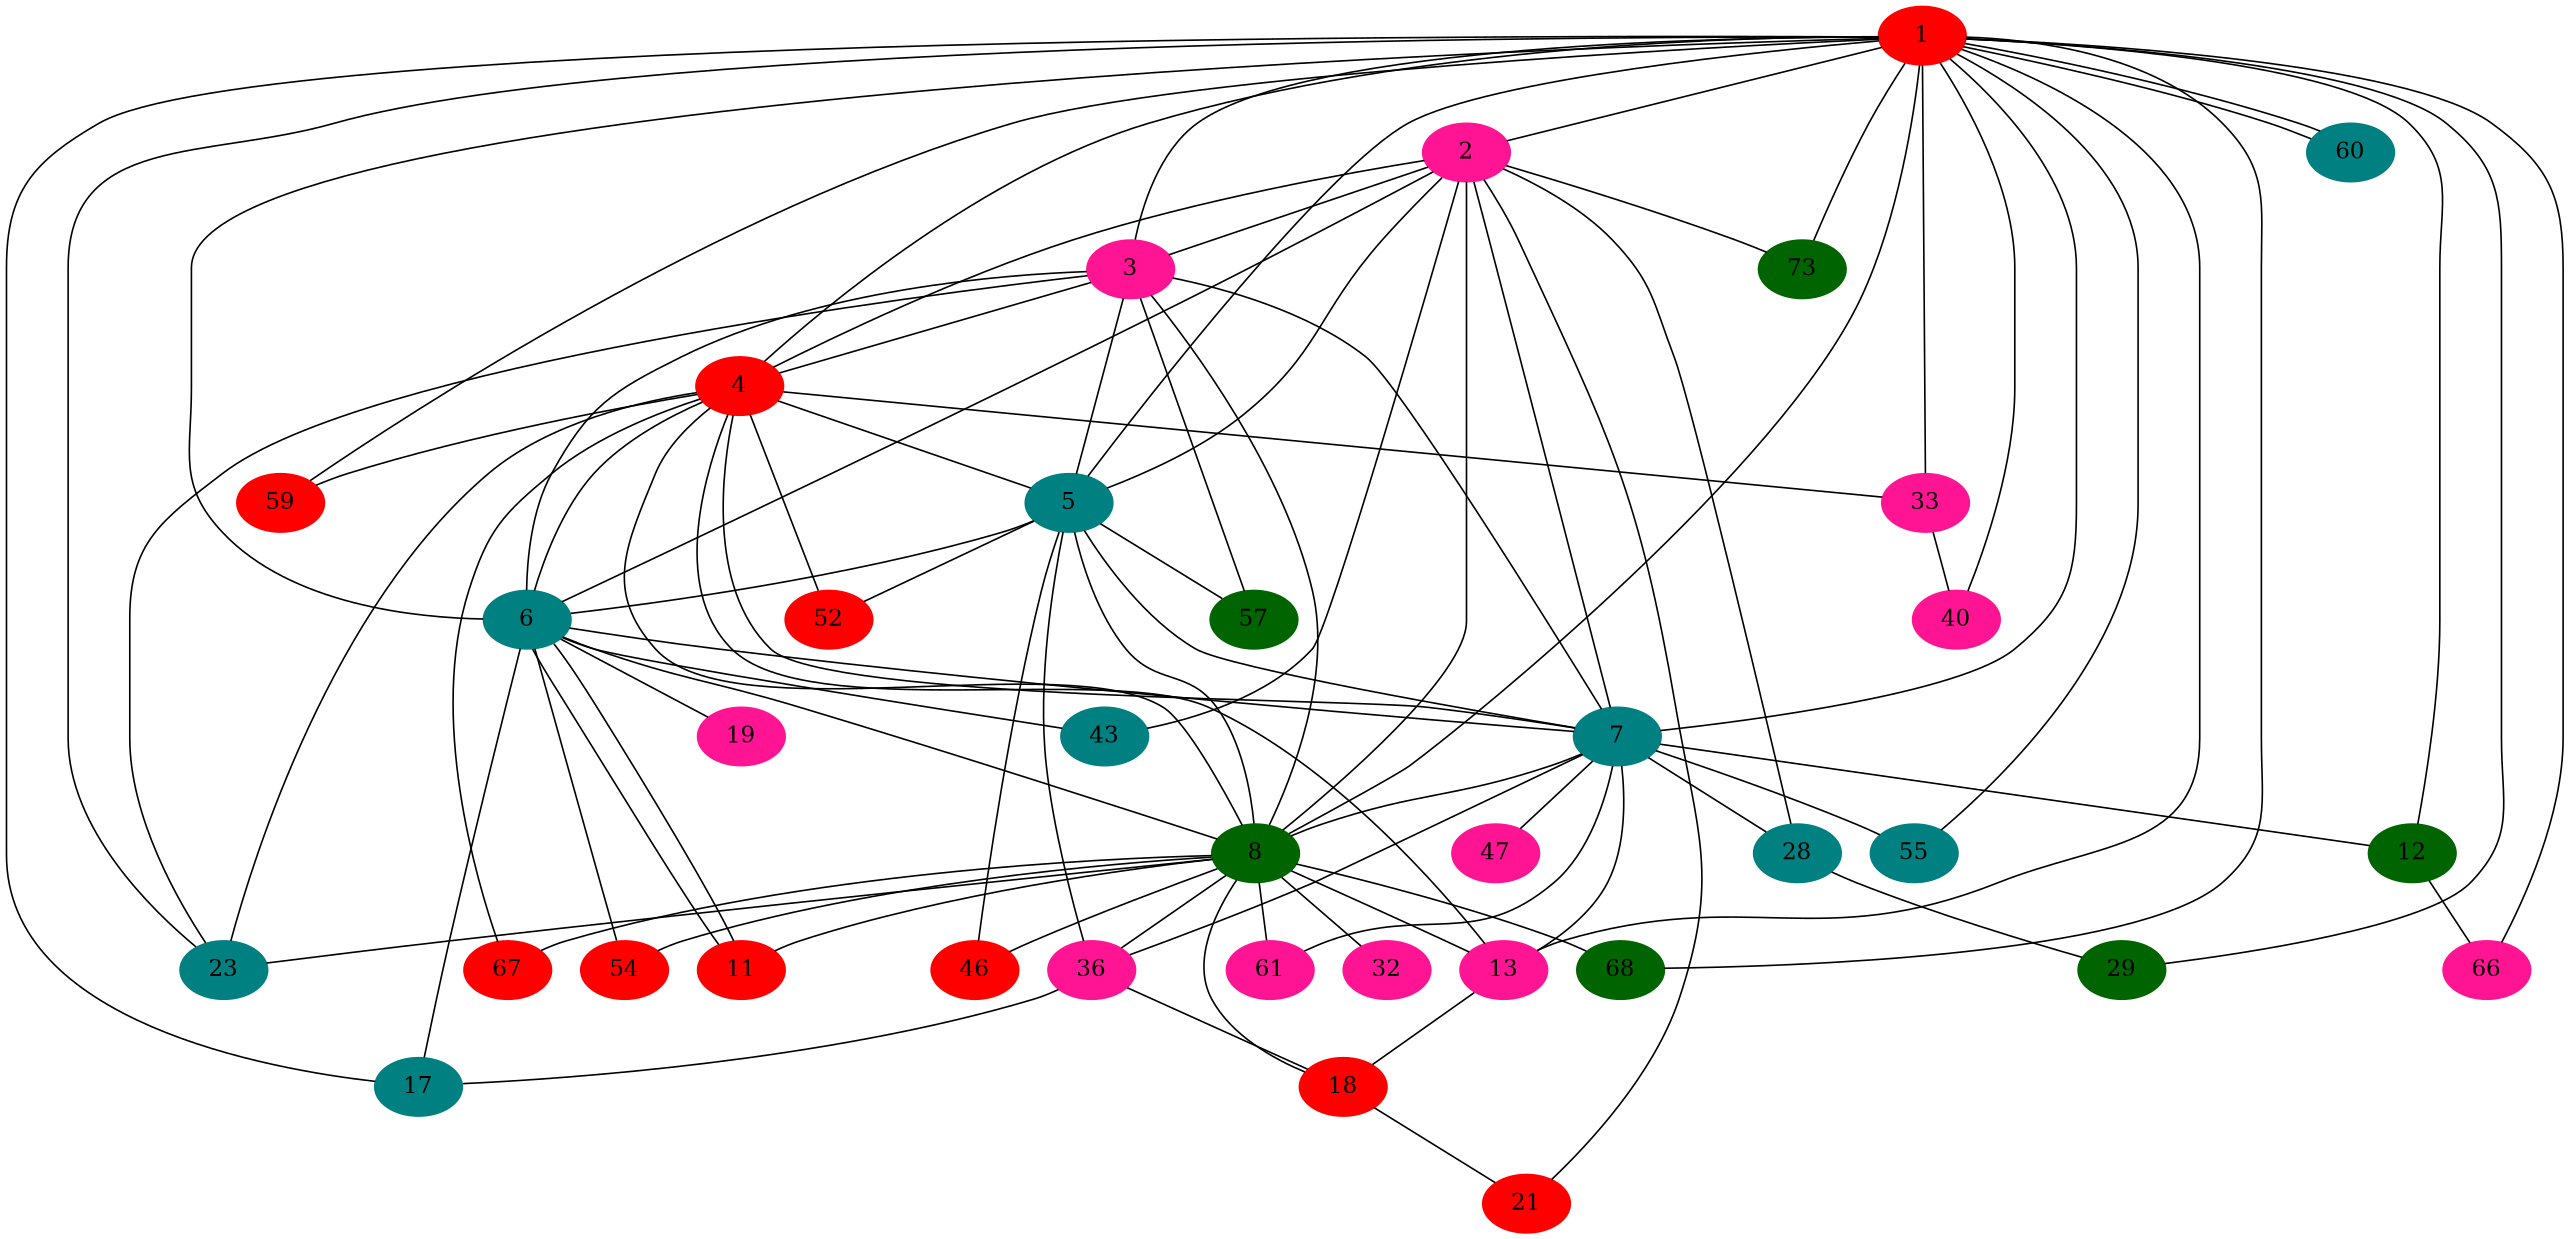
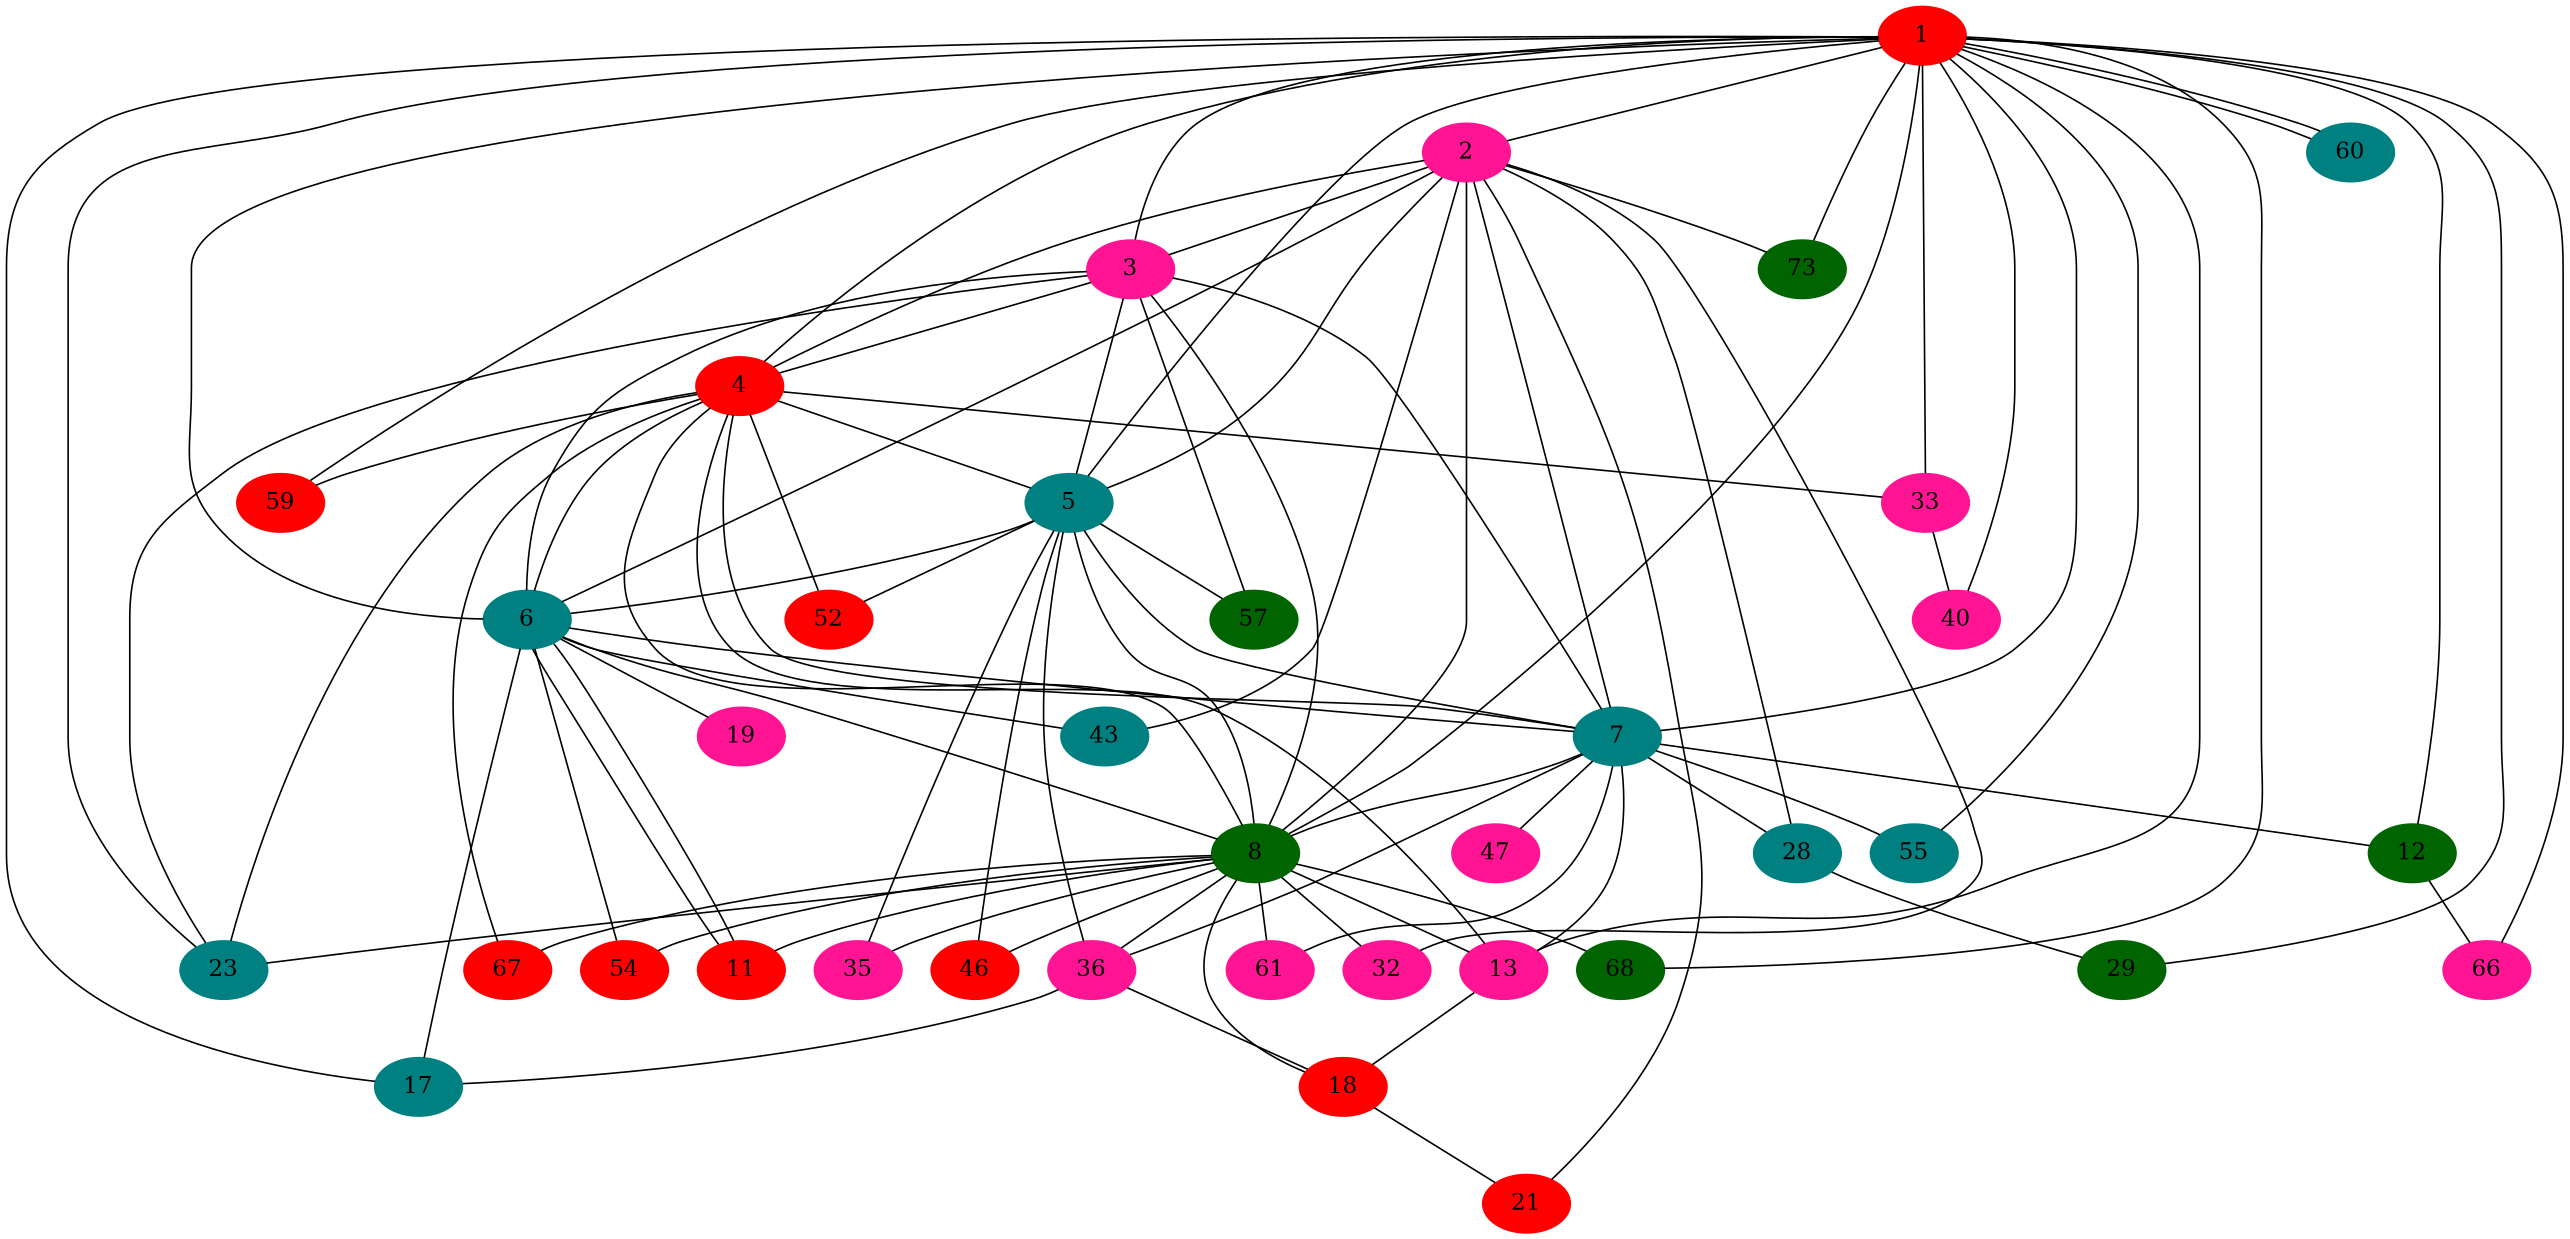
edge "2" -- "32": added
node "35": added
